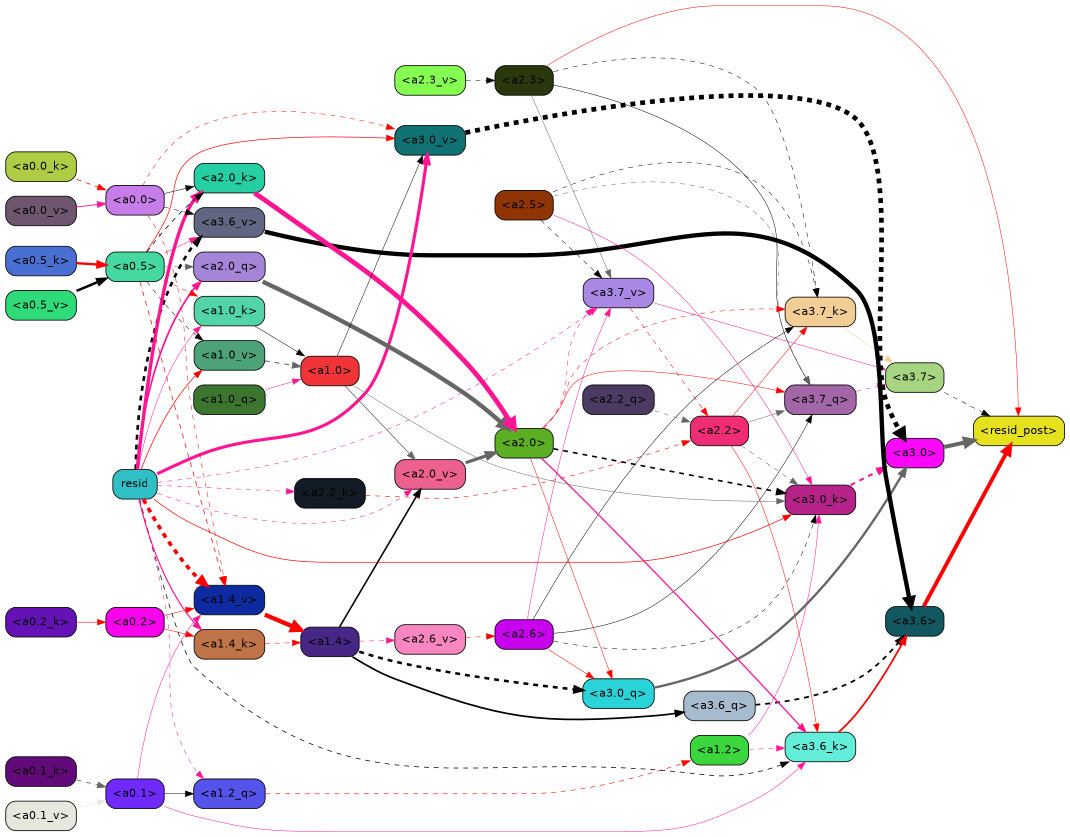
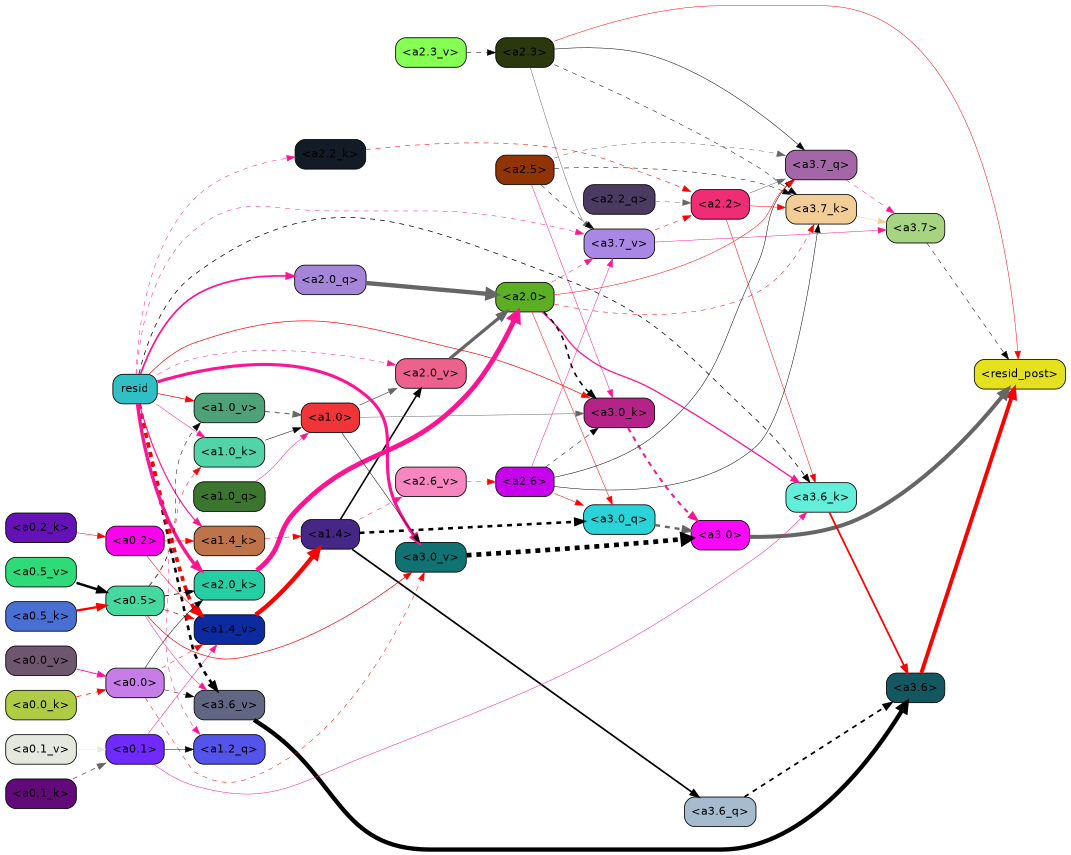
edge "<a0.5>" -> "<a2.0_q>": removed
edge "<a2.2>" -> "<a3.0_k>": removed
edge "<a3.0_q>" -> "<a3.0>": style bold -> dashed
node "<a1.2>": removed
